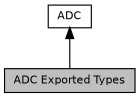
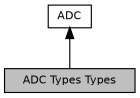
node "ADC Exported Types": label "ADC Exported Types" -> "ADC Types Types"
